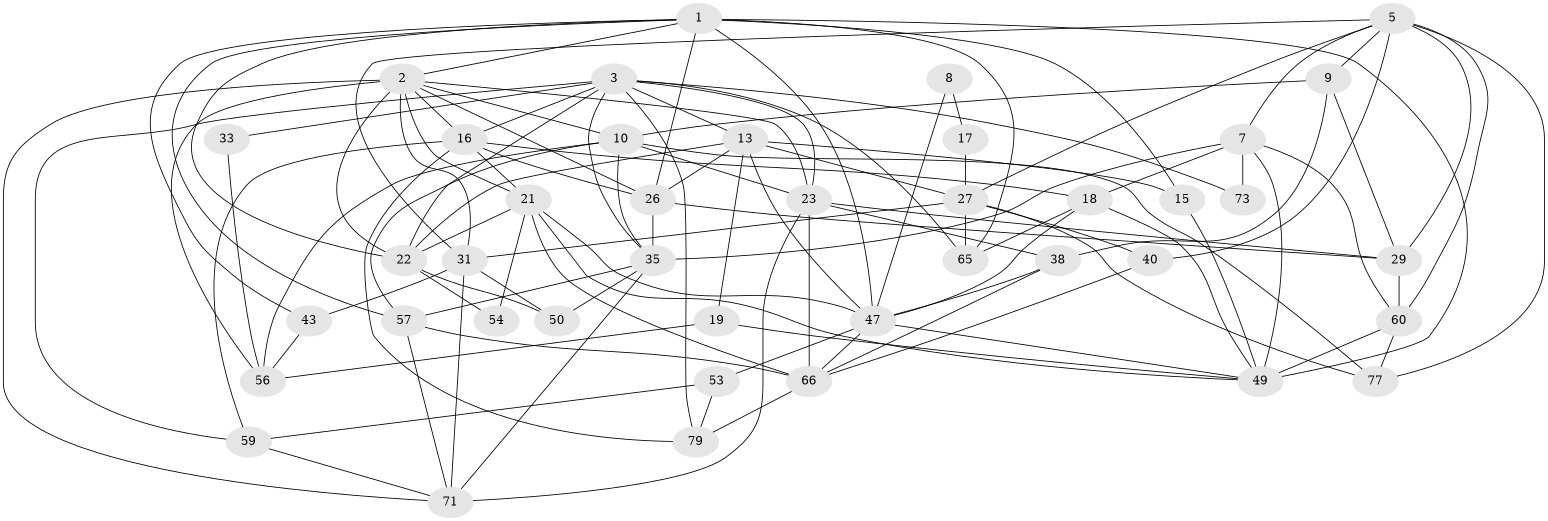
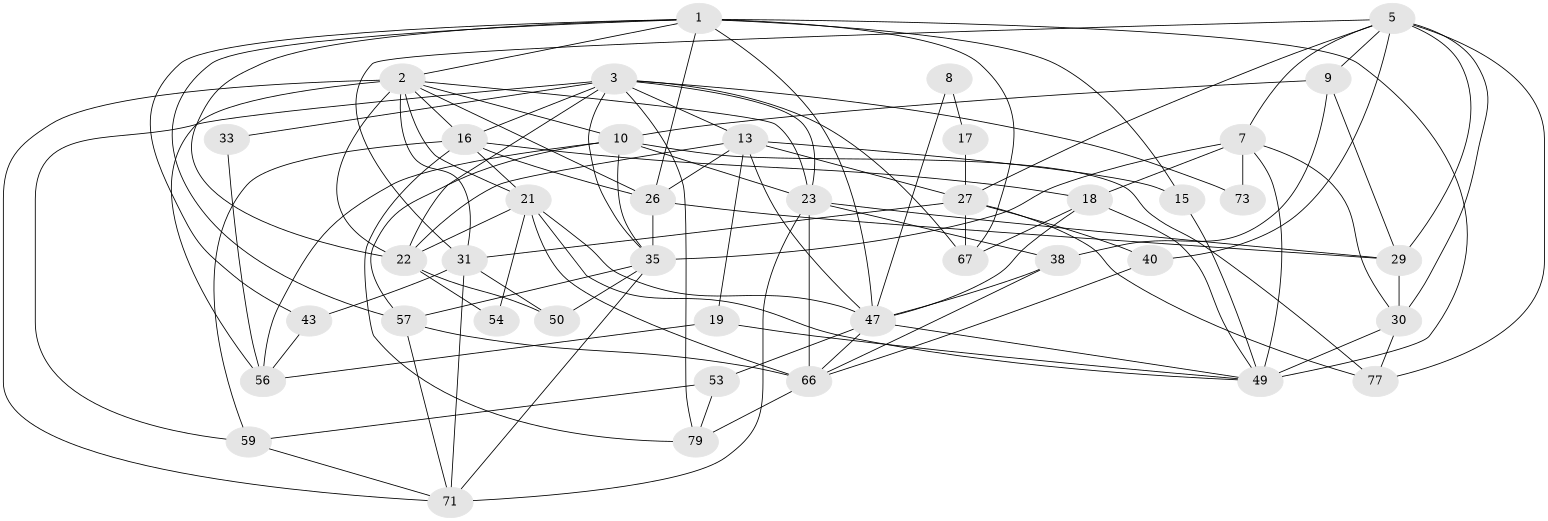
node "65": label "65" -> "67"
node "60": label "60" -> "30"
